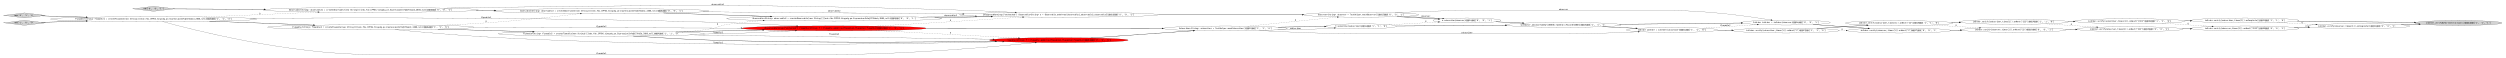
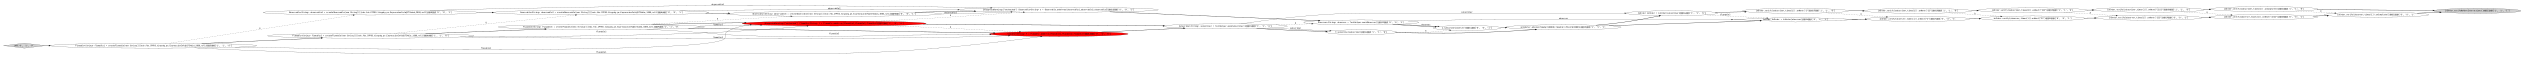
node "amb['0', '0', '1']": removed
node "amb['1', '0', '0']": removed
node "InOrder inOrder = inOrder(observer)@@@16@@@['0', '0', '1']": shape ellipse -> diamond
